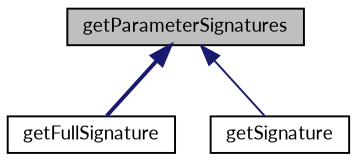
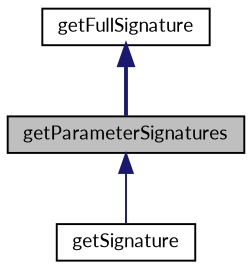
edge "getFullSignature" -> "getParameterSignatures": reversed
